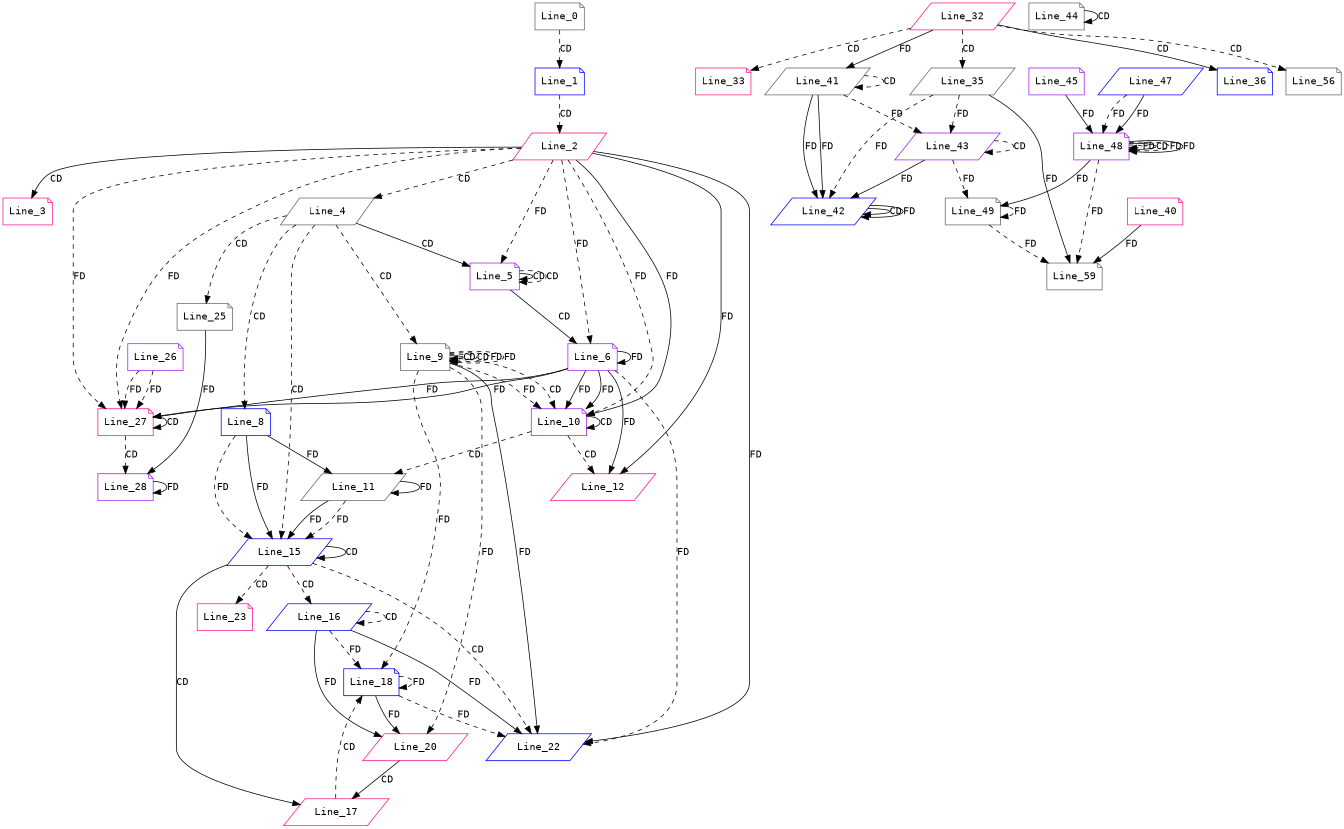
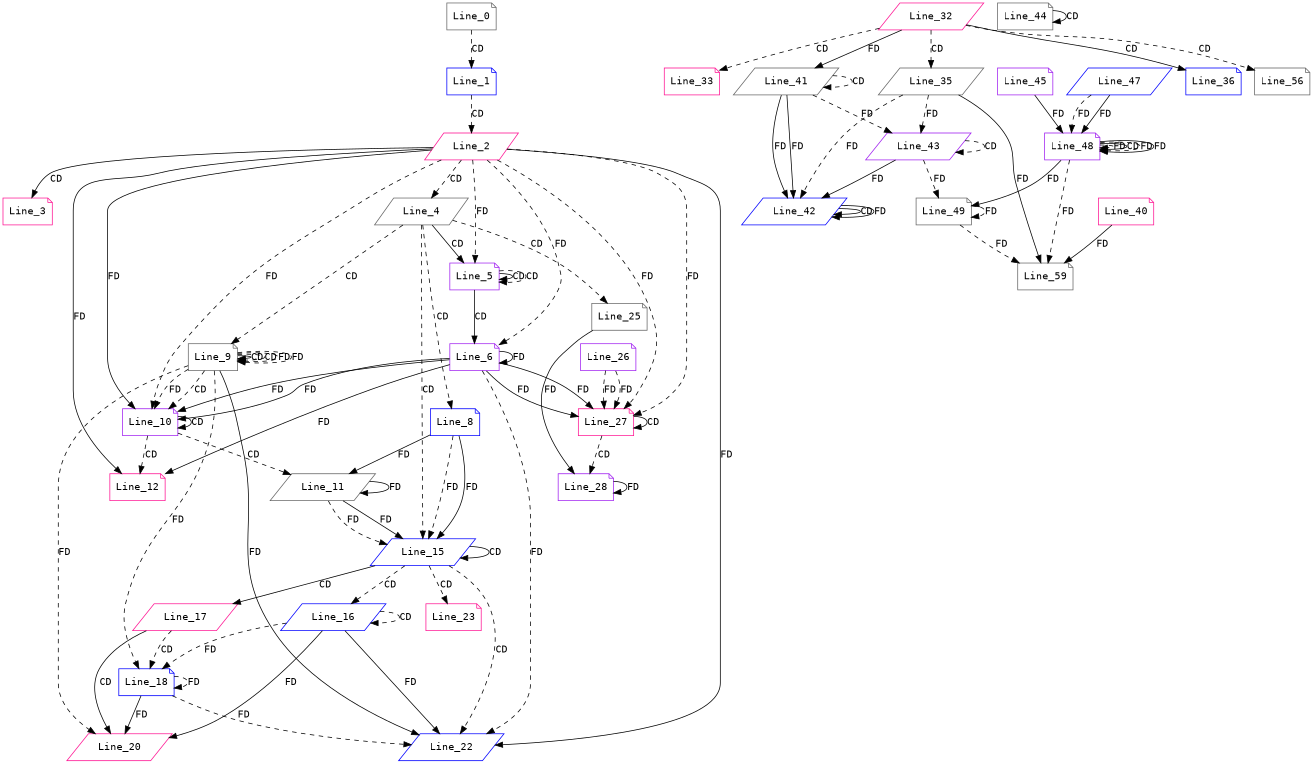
node "Line_12": shape parallelogram -> note
edge "Line_20" -> "Line_17": reversed
